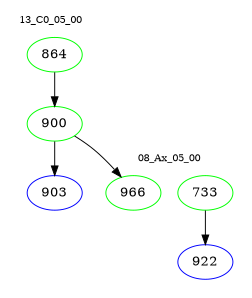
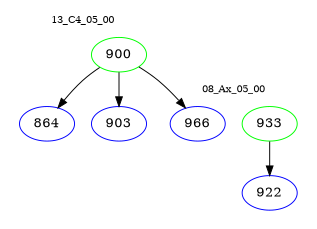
cluster "13_C0_05_00": label "13_C0_05_00" -> "13_C4_05_00"
node "864": color green -> blue
edge "864" -> "900": reversed
node "966": color green -> blue
node "733": label "733" -> "933"
